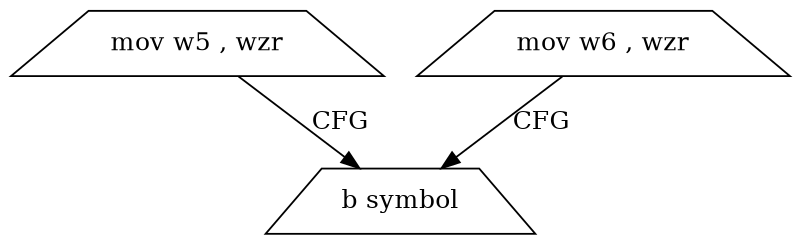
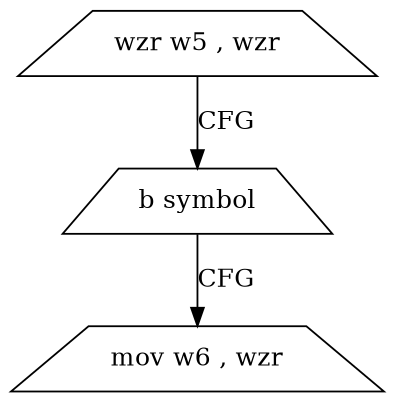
node "mov w5 , wzr": label "mov w5 , wzr" -> "wzr w5 , wzr"
edge "mov w6 , wzr" -> "b symbol": reversed
